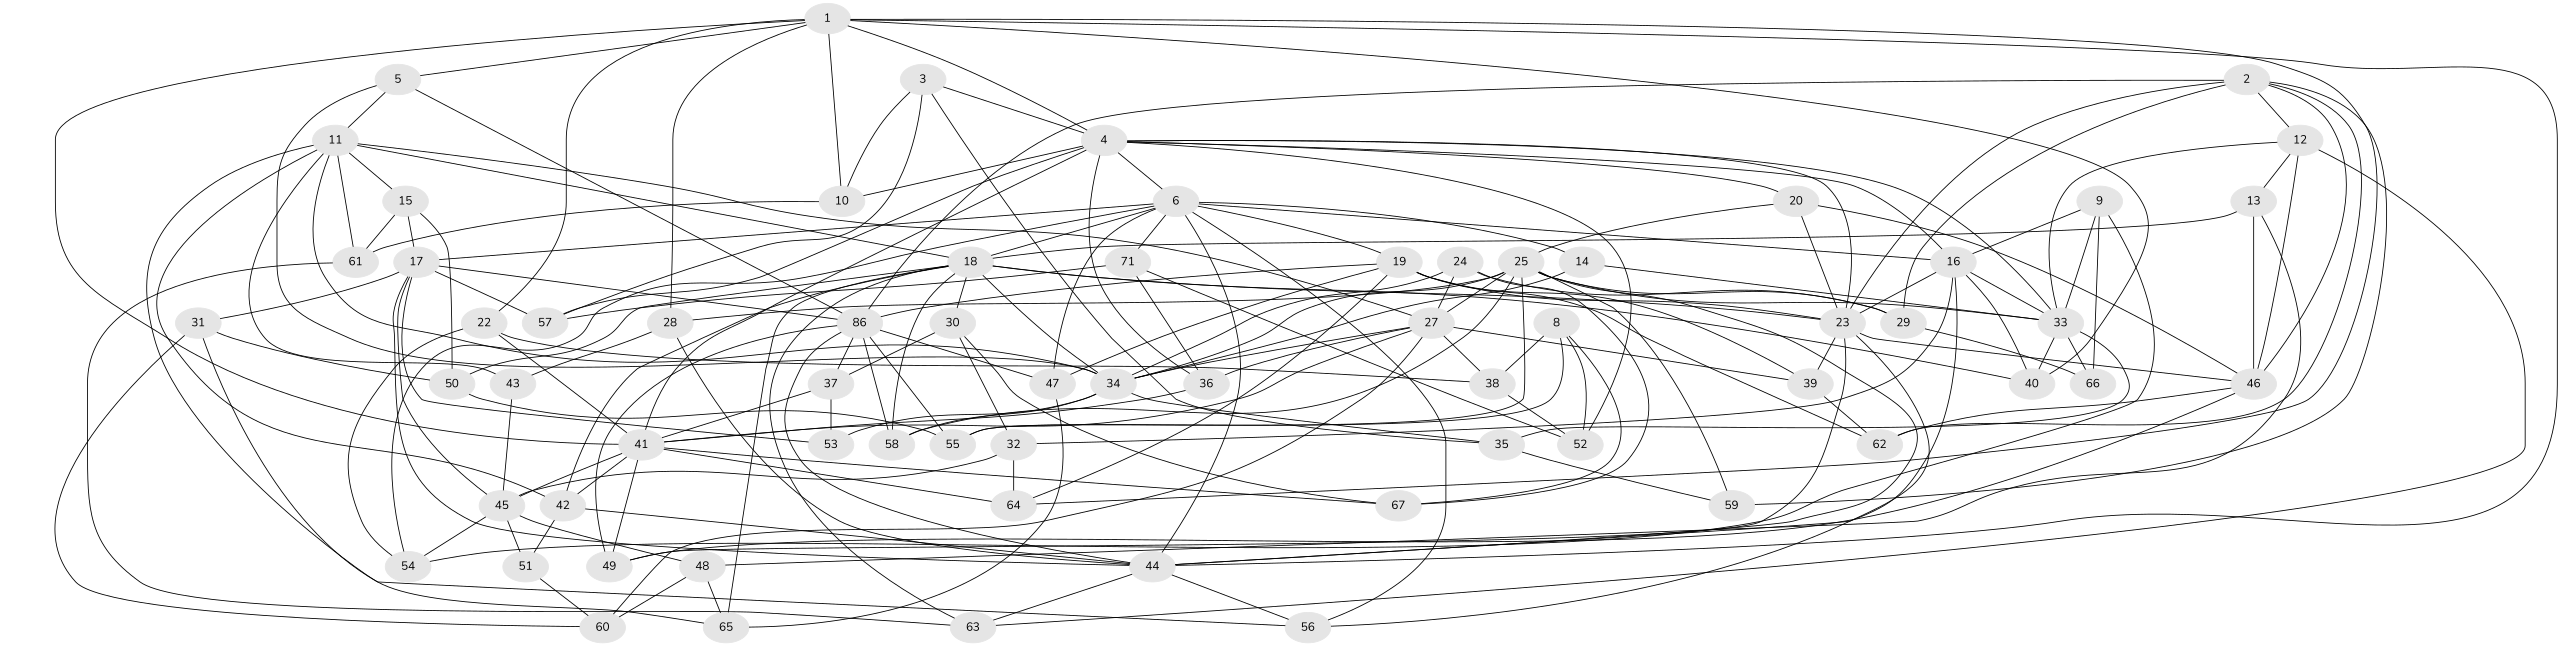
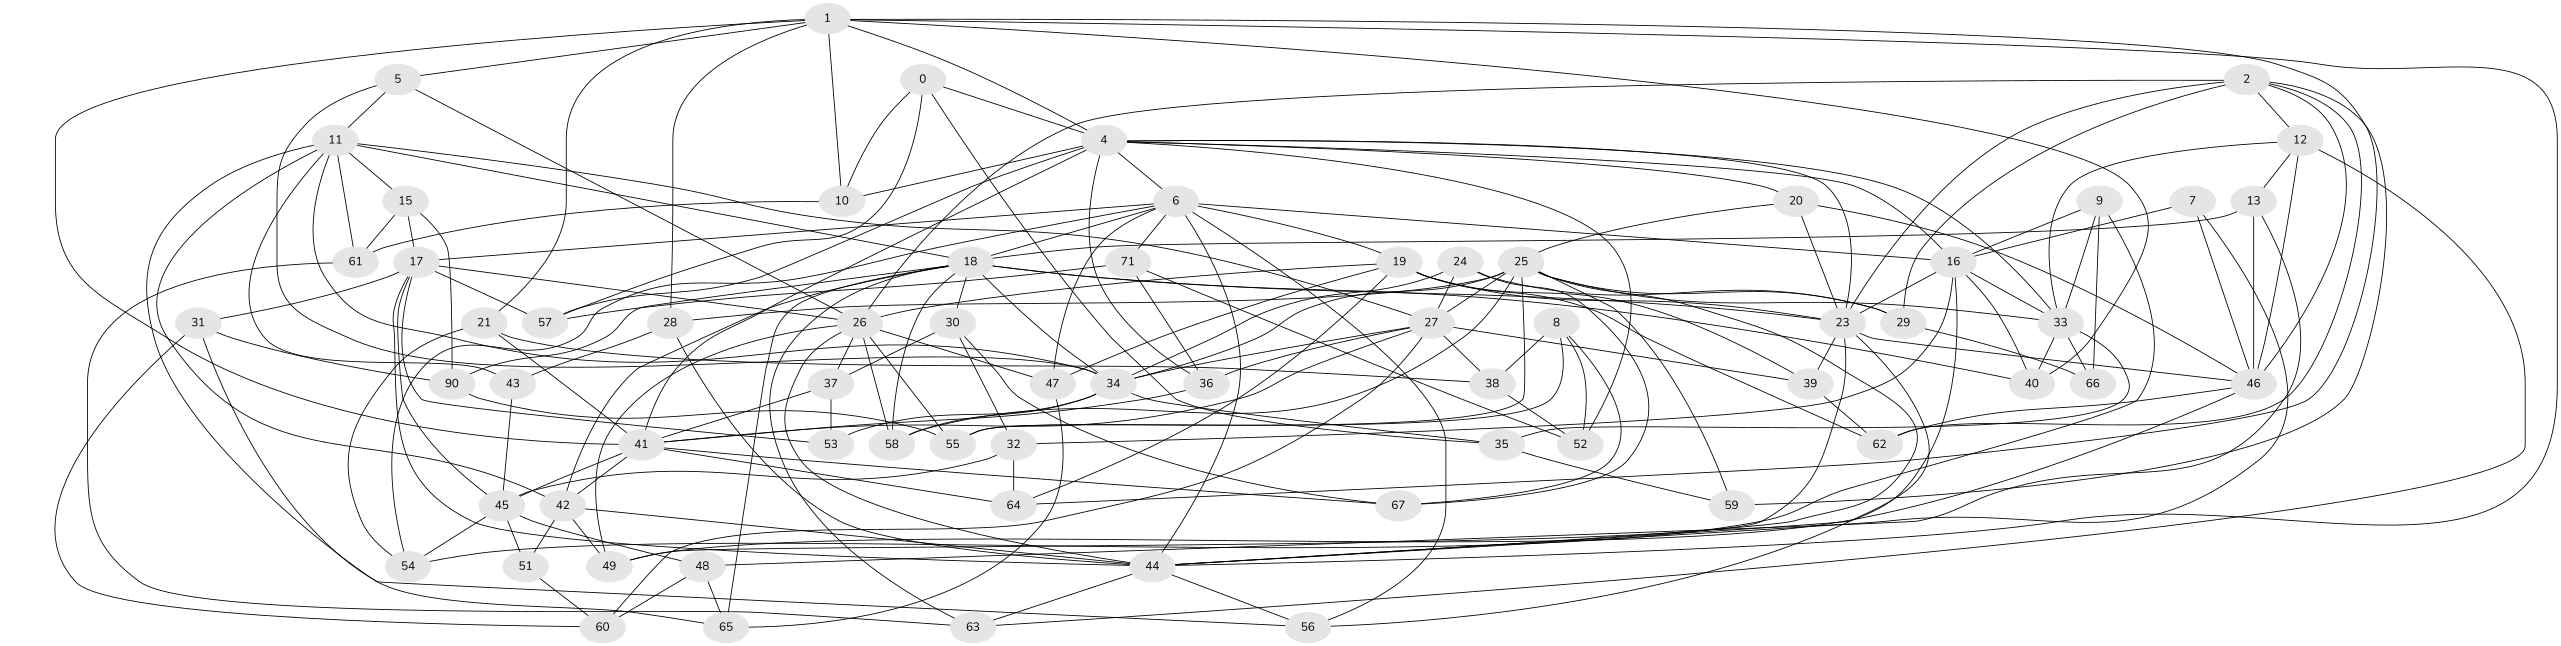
node "3": label "3" -> "0"
node "7": added
node "14": removed
node "22": label "22" -> "21"
node "86": label "86" -> "26"
node "50": label "50" -> "90"
edge "41" -- "49": now "42" -- "49"
